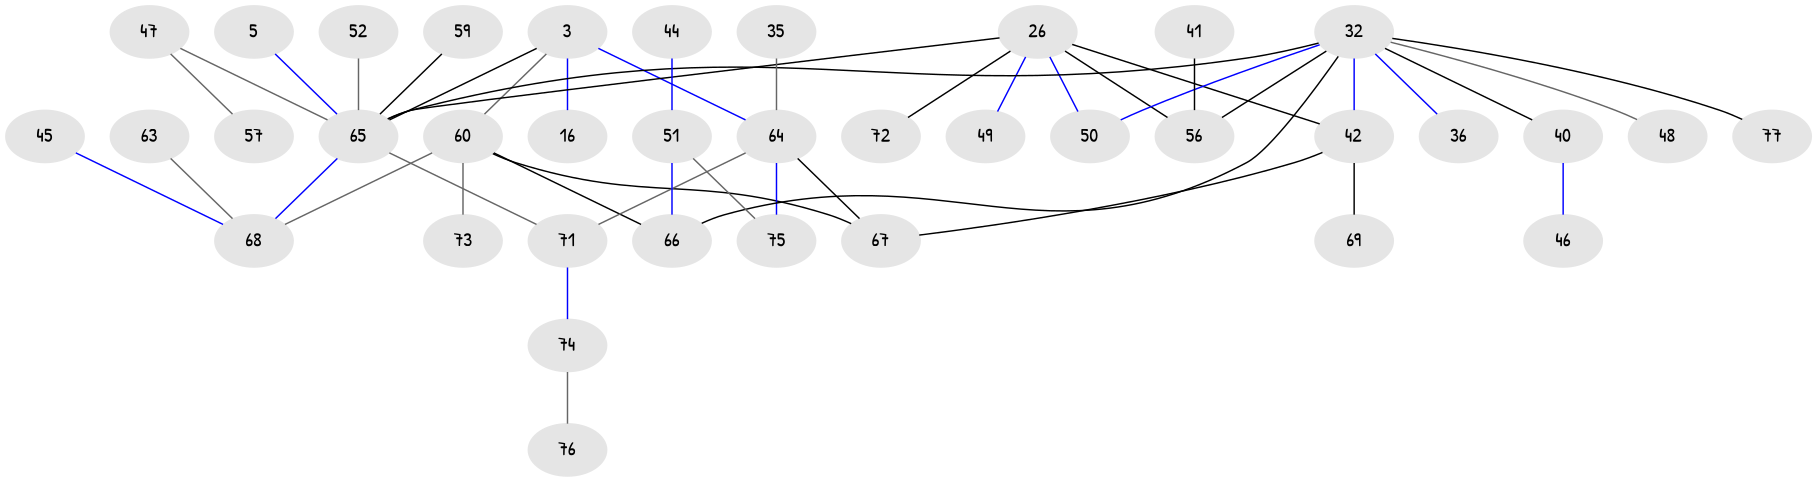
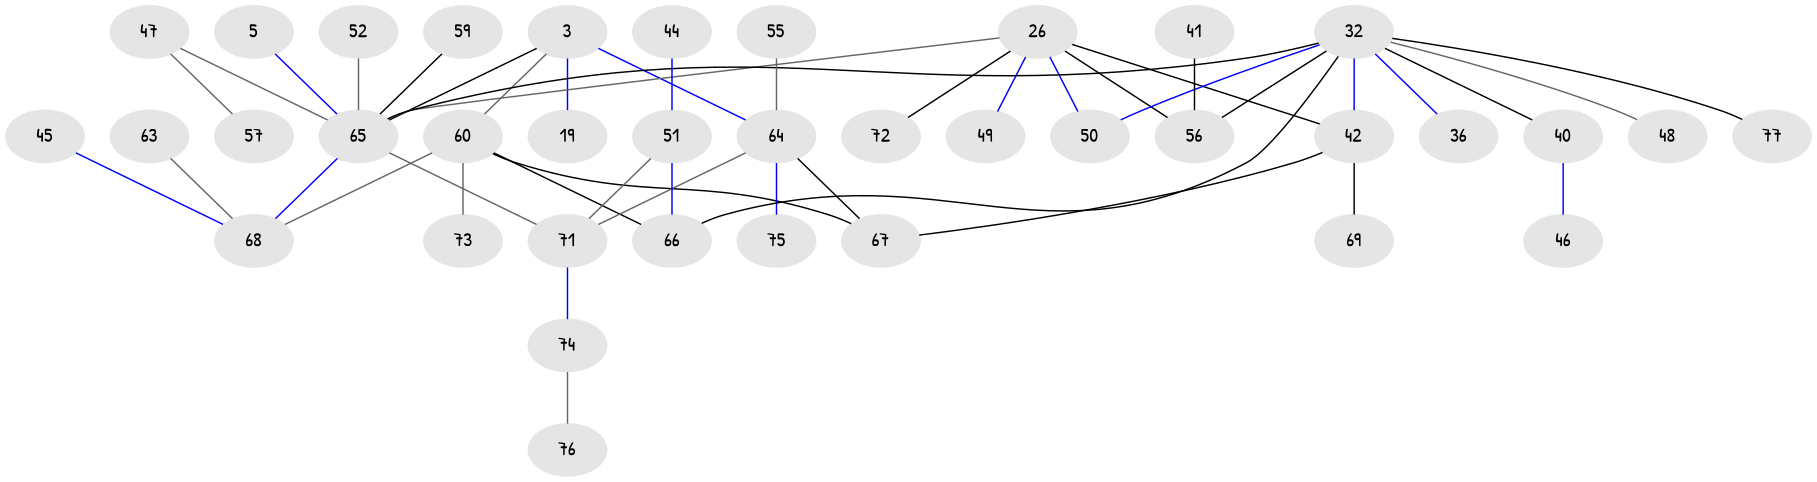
node "35": label "35" -> "55"
edge "26" -- "65": color black -> gray40
node "16": label "16" -> "19"
edge "51" -- "75": now "51" -- "71"
